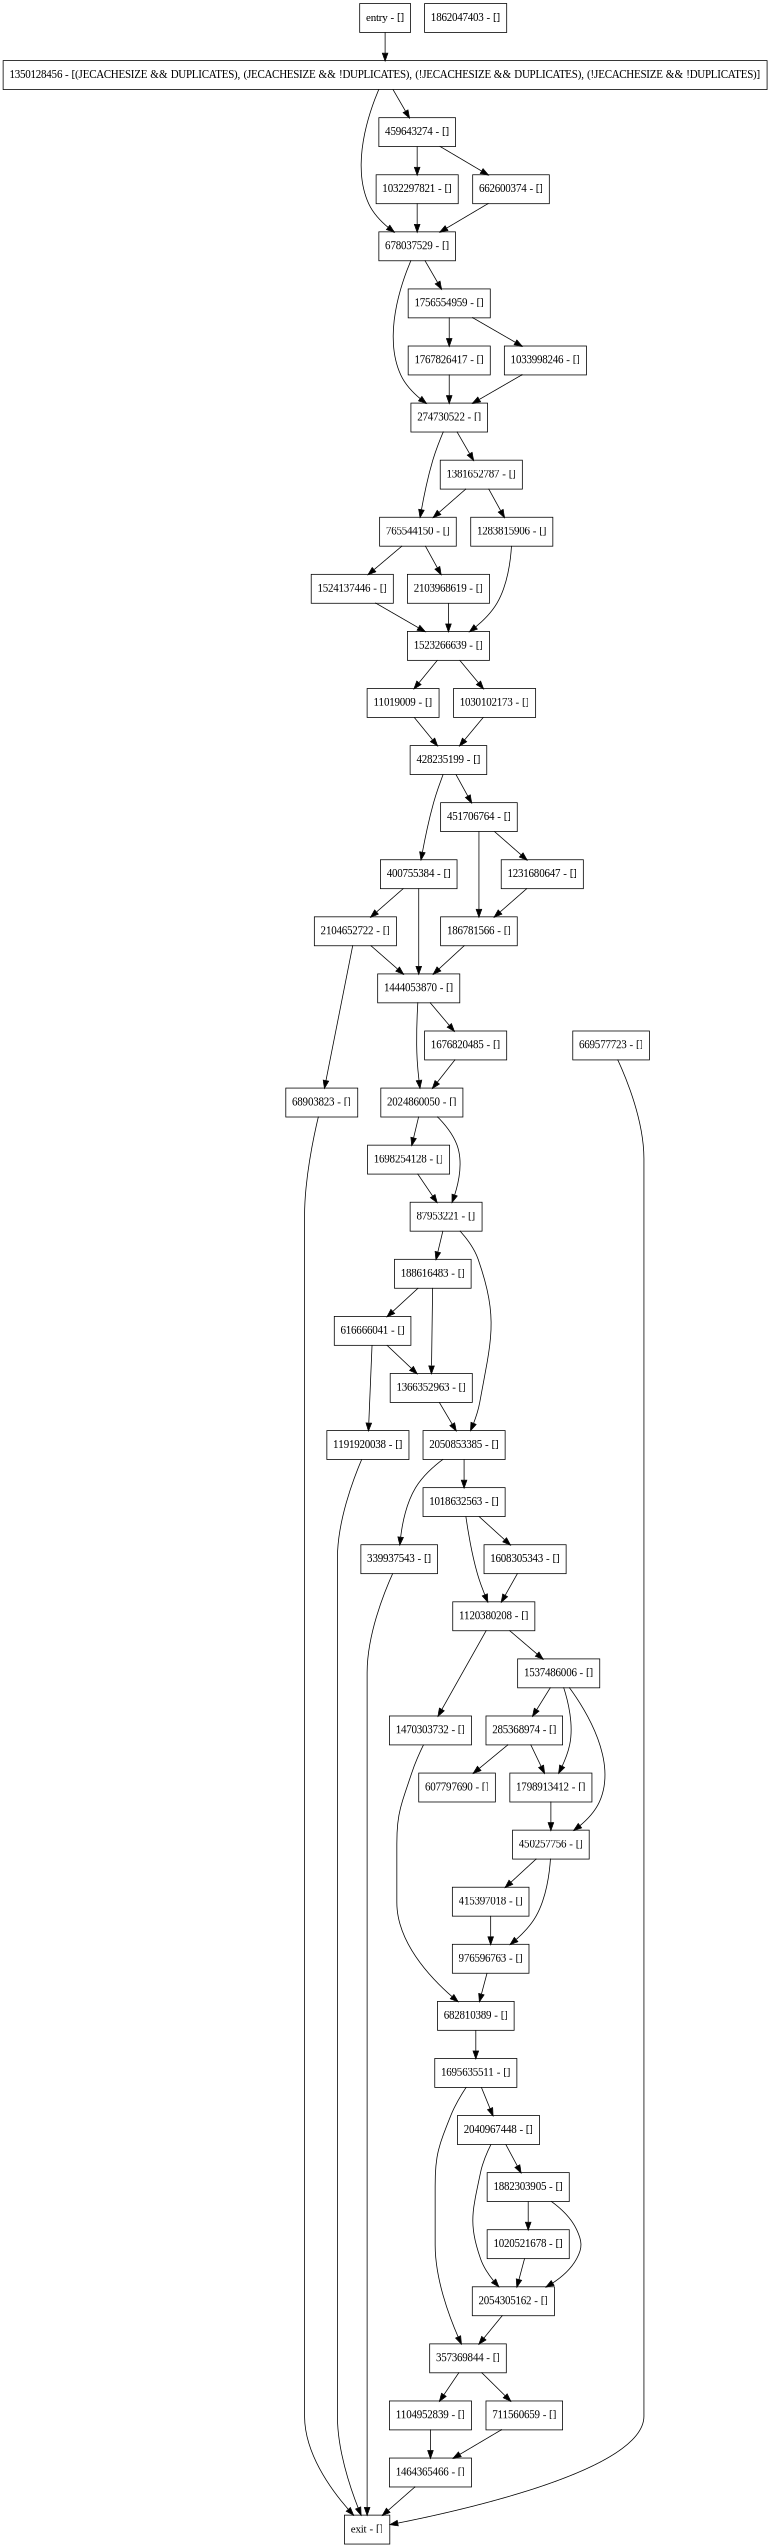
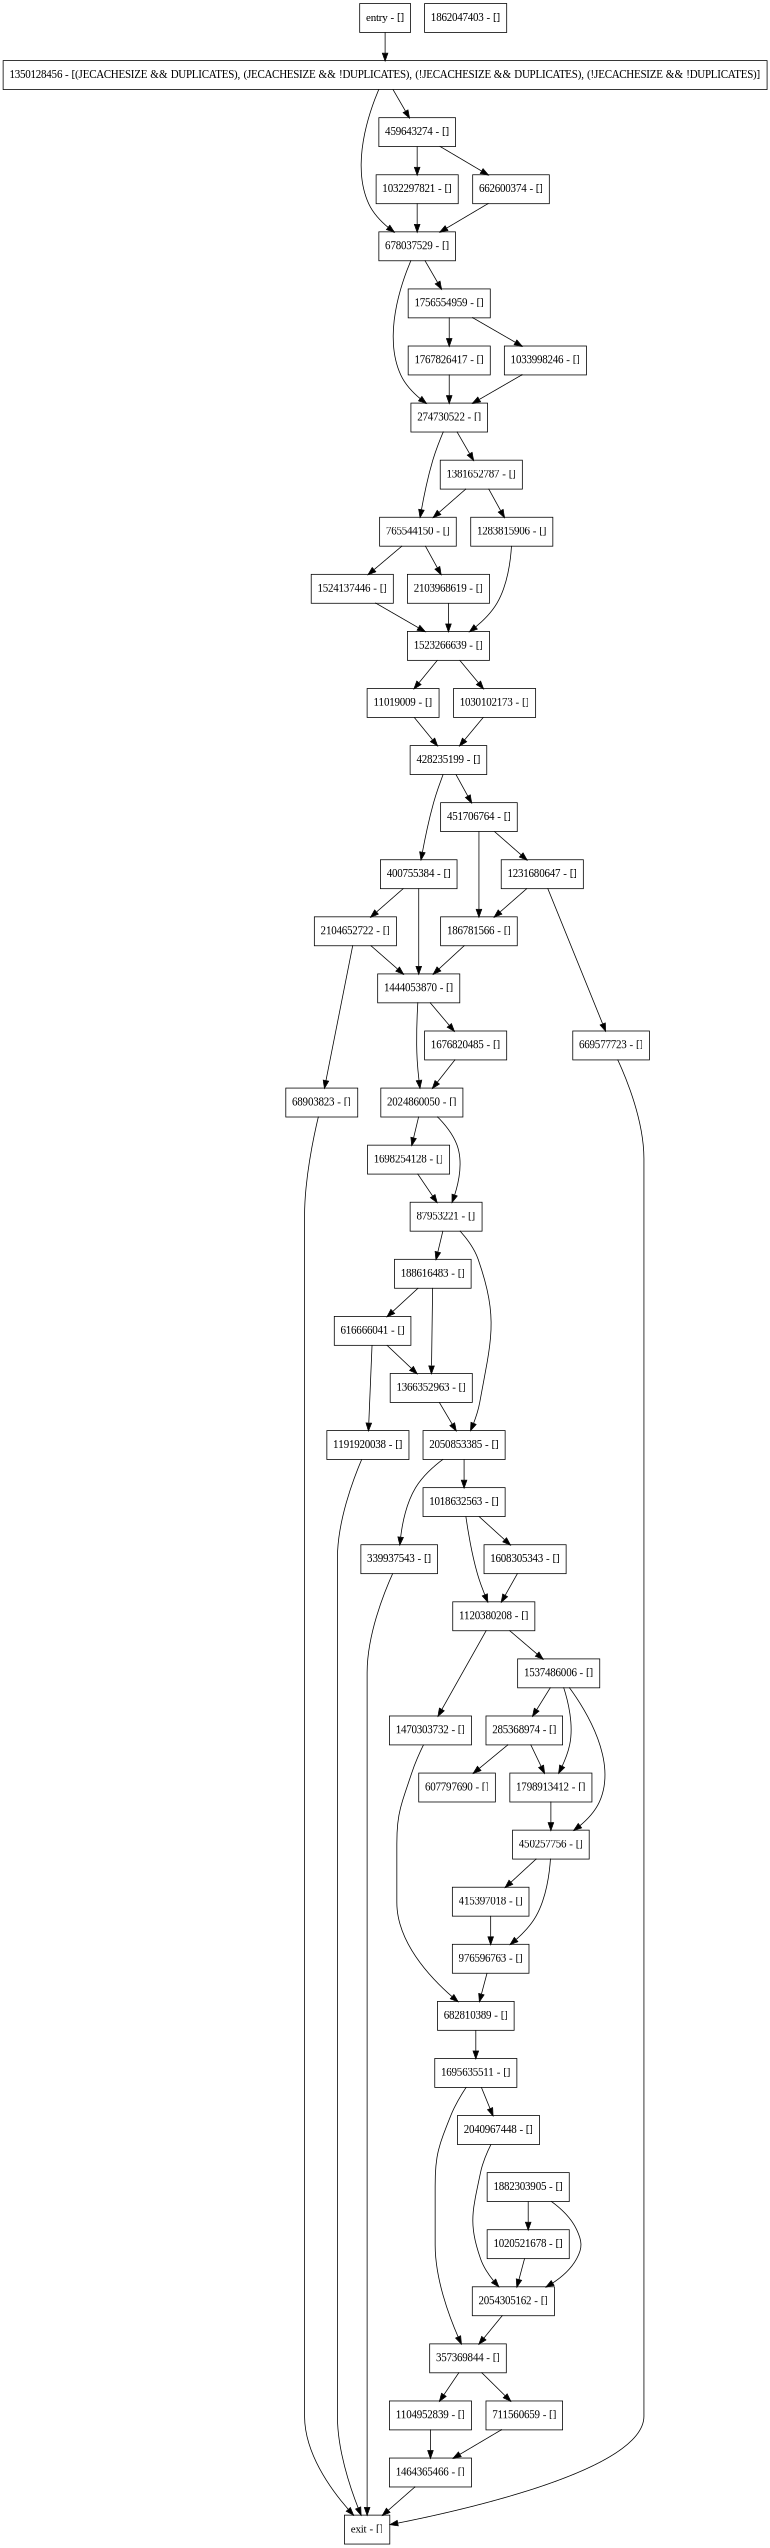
edge "1231680647 - []" -> "669577723 - []": added
edge "2040967448 - []" -> "1882303905 - []": removed
